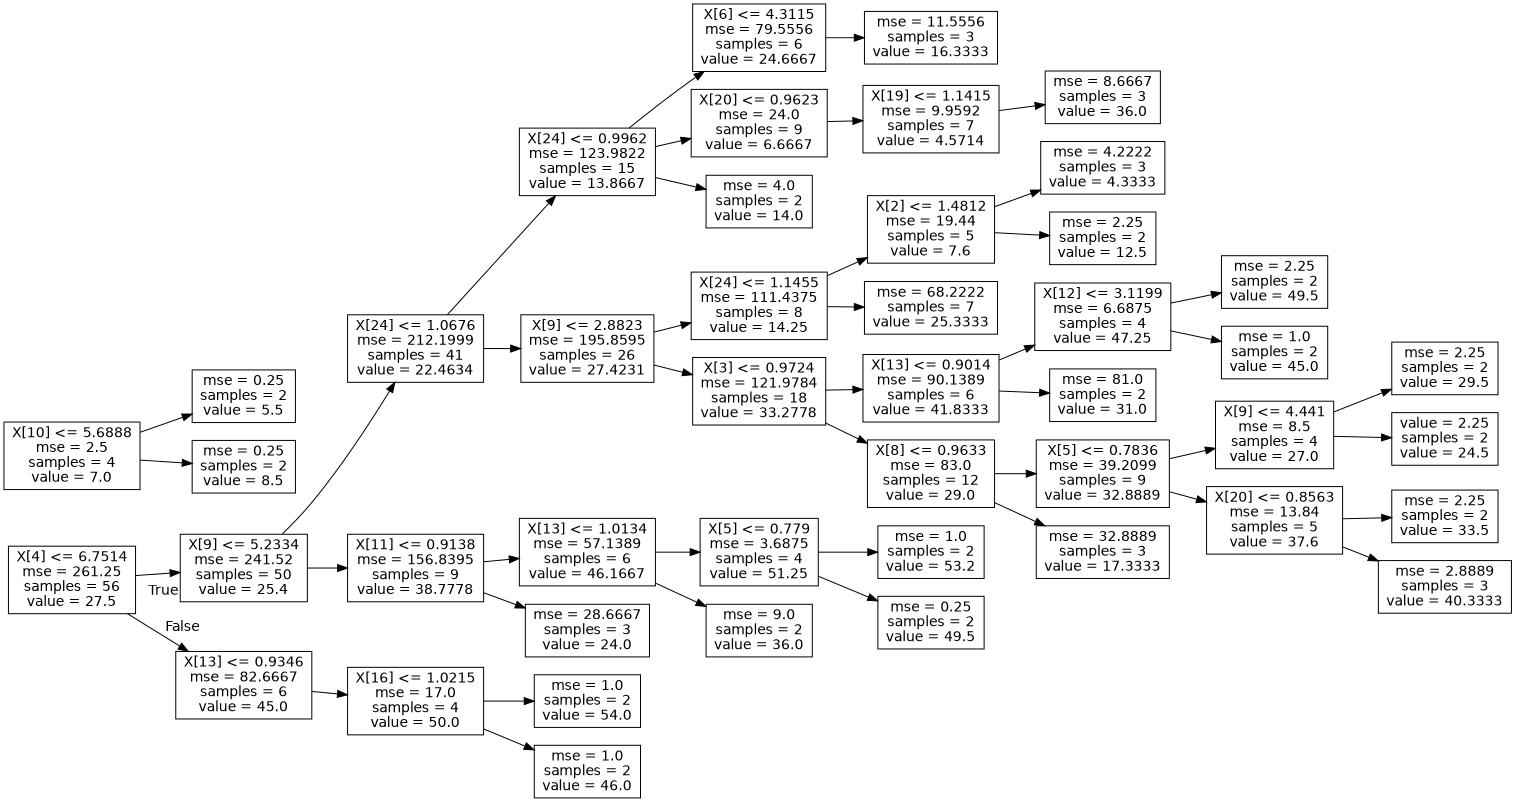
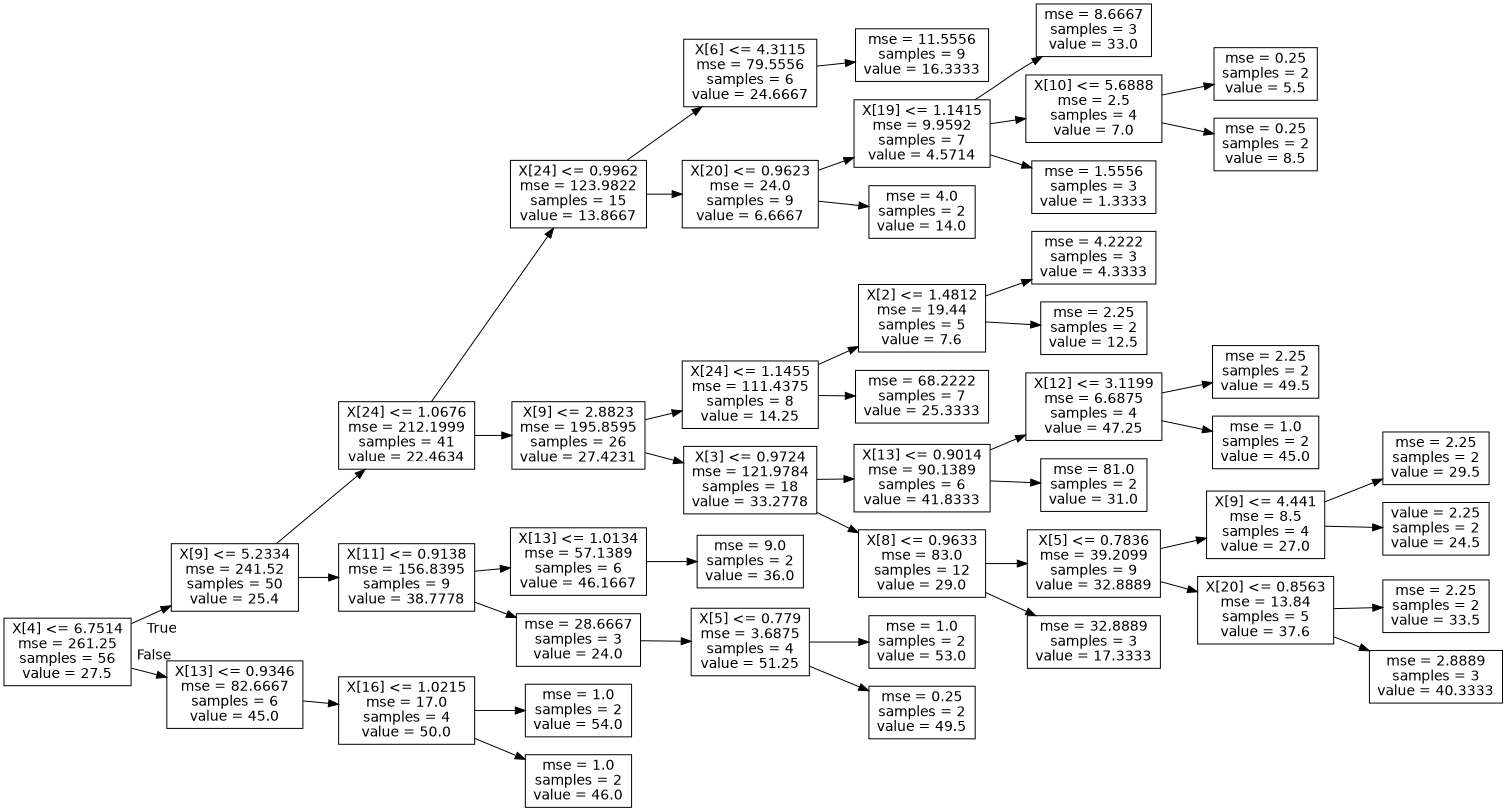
node "mse = 11.5556 samples = 3 value = 16.3333": label "mse = 11.5556 samples = 3 value = 16.3333" -> "mse = 11.5556 samples = 9 value = 16.3333"
node "mse = 8.6667 samples = 3 value = 36.0": label "mse = 8.6667 samples = 3 value = 36.0" -> "mse = 8.6667 samples = 3 value = 33.0"
edge "X[19] <= 1.1415 mse = 9.9592 samples = 7 value = 4.5714" -> "X[10] <= 5.6888 mse = 2.5 samples = 4 value = 7.0": added
edge "X[24] <= 0.9962 mse = 123.9822 samples = 15 value = 13.8667" -> "mse = 4.0 samples = 2 value = 14.0": now "X[20] <= 0.9623 mse = 24.0 samples = 9 value = 6.6667" -> "mse = 4.0 samples = 2 value = 14.0"
node "mse = 1.5556 samples = 3 value = 1.3333": added
edge "X[13] <= 1.0134 mse = 57.1389 samples = 6 value = 46.1667" -> "X[5] <= 0.779 mse = 3.6875 samples = 4 value = 51.25": now "mse = 28.6667 samples = 3 value = 24.0" -> "X[5] <= 0.779 mse = 3.6875 samples = 4 value = 51.25"
node "mse = 1.0 samples = 2 value = 53.2": label "mse = 1.0 samples = 2 value = 53.2" -> "mse = 1.0 samples = 2 value = 53.0"
